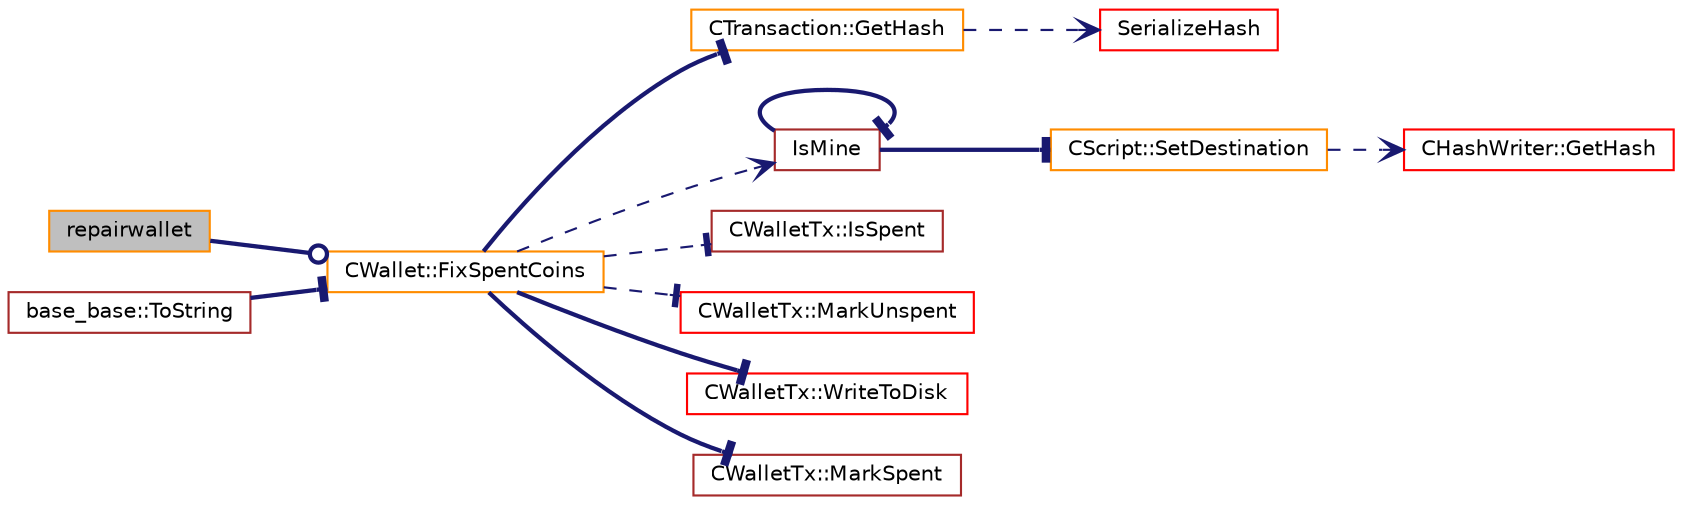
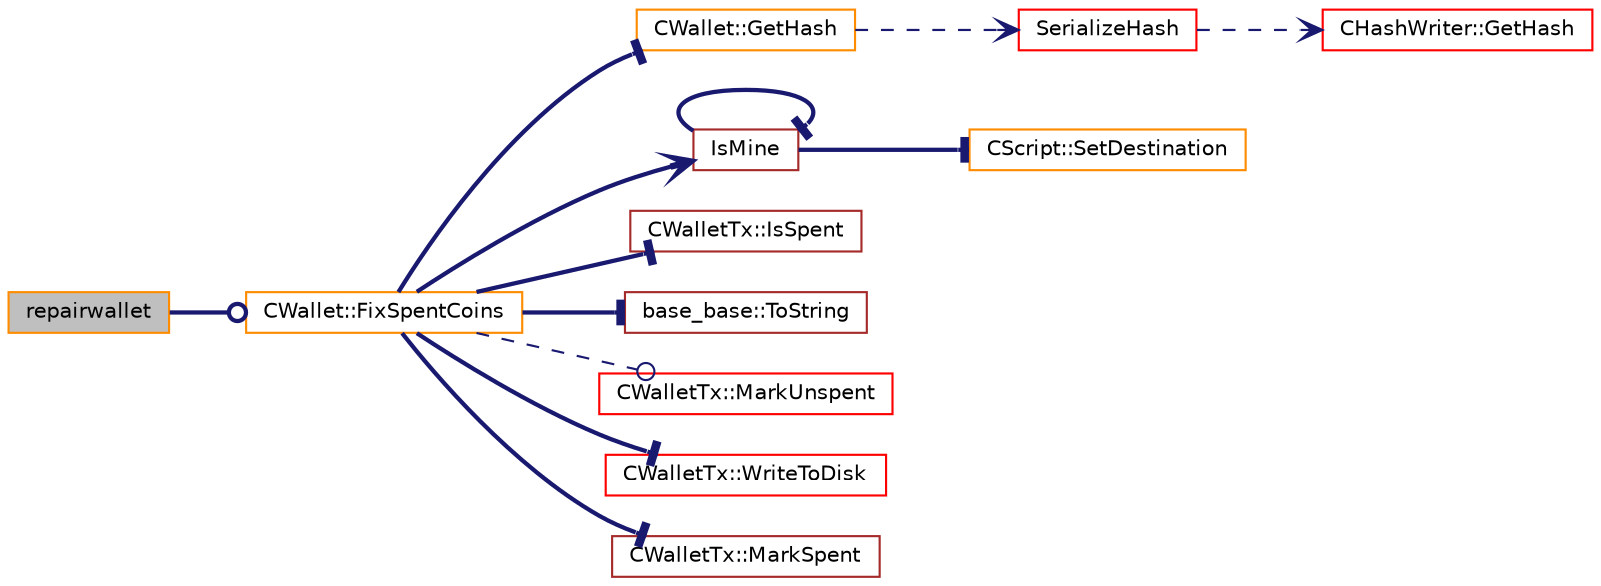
node "CTransaction::GetHash": label "CTransaction::GetHash" -> "CWallet::GetHash"
edge "CScript::SetDestination" -> "CHashWriter::GetHash": now "SerializeHash" -> "CHashWriter::GetHash"
edge "CWallet::FixSpentCoins" -> "IsMine": style dashed -> bold
edge "CWallet::FixSpentCoins" -> "CWalletTx::IsSpent": style dashed -> bold
edge "CWallet::FixSpentCoins" -> "CWalletTx::MarkUnspent": arrowhead tee -> odot
edge "base_base::ToString" -> "CWallet::FixSpentCoins": reversed
